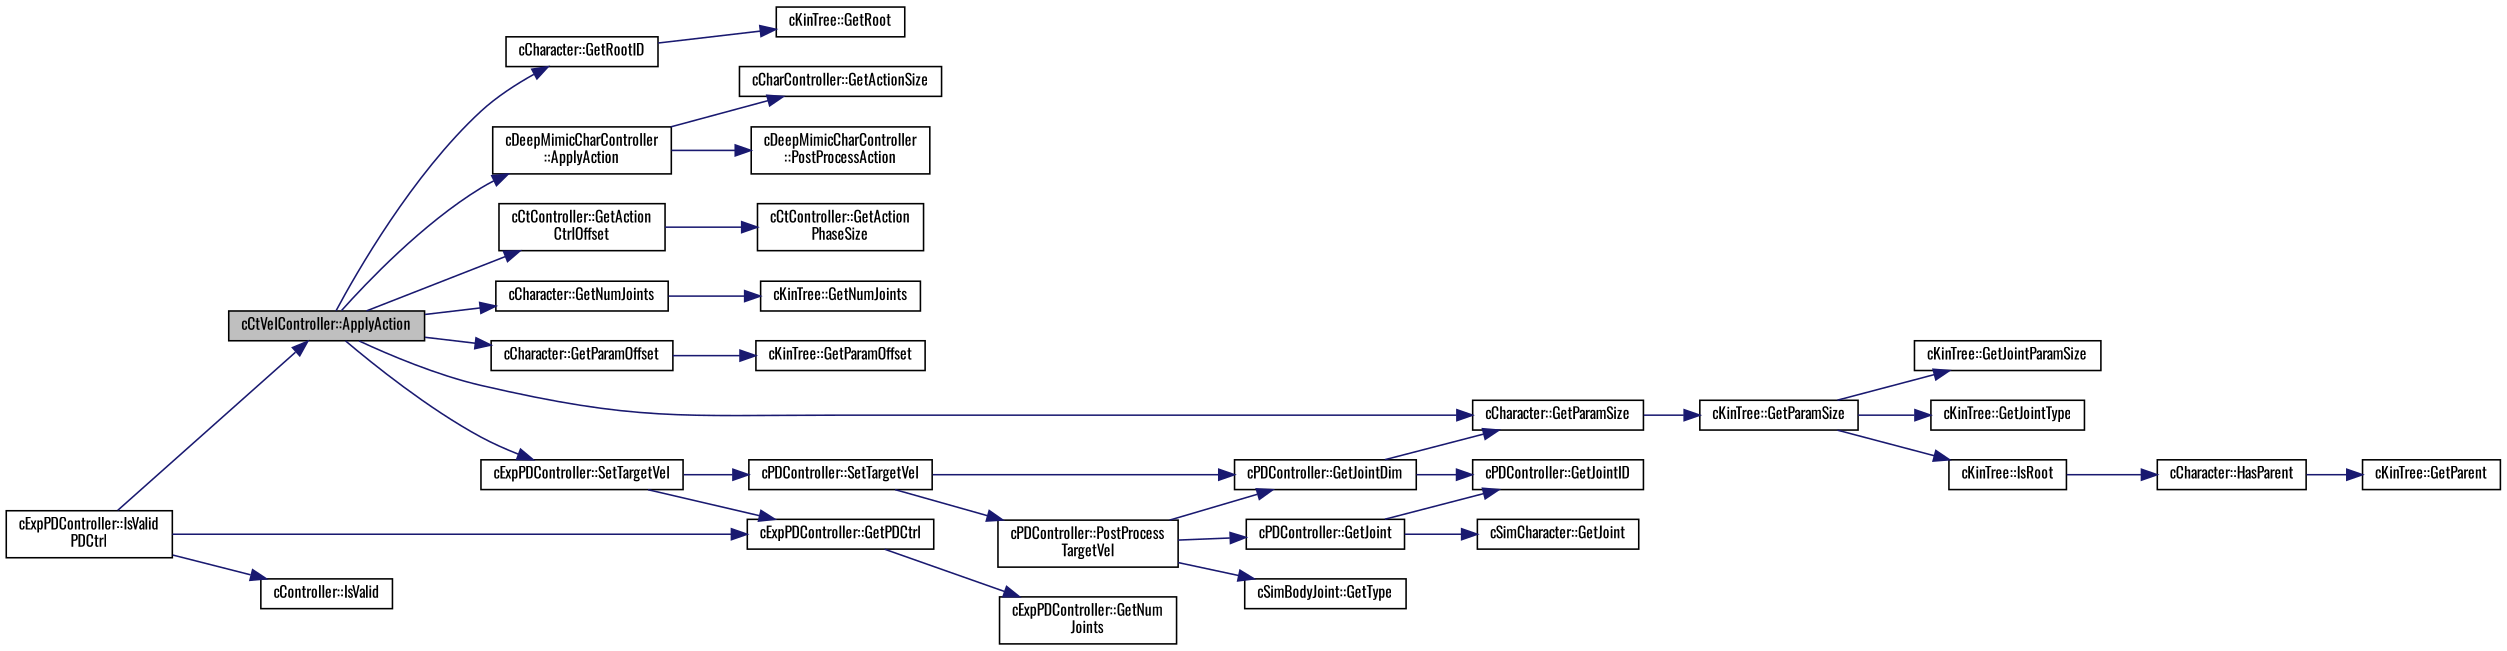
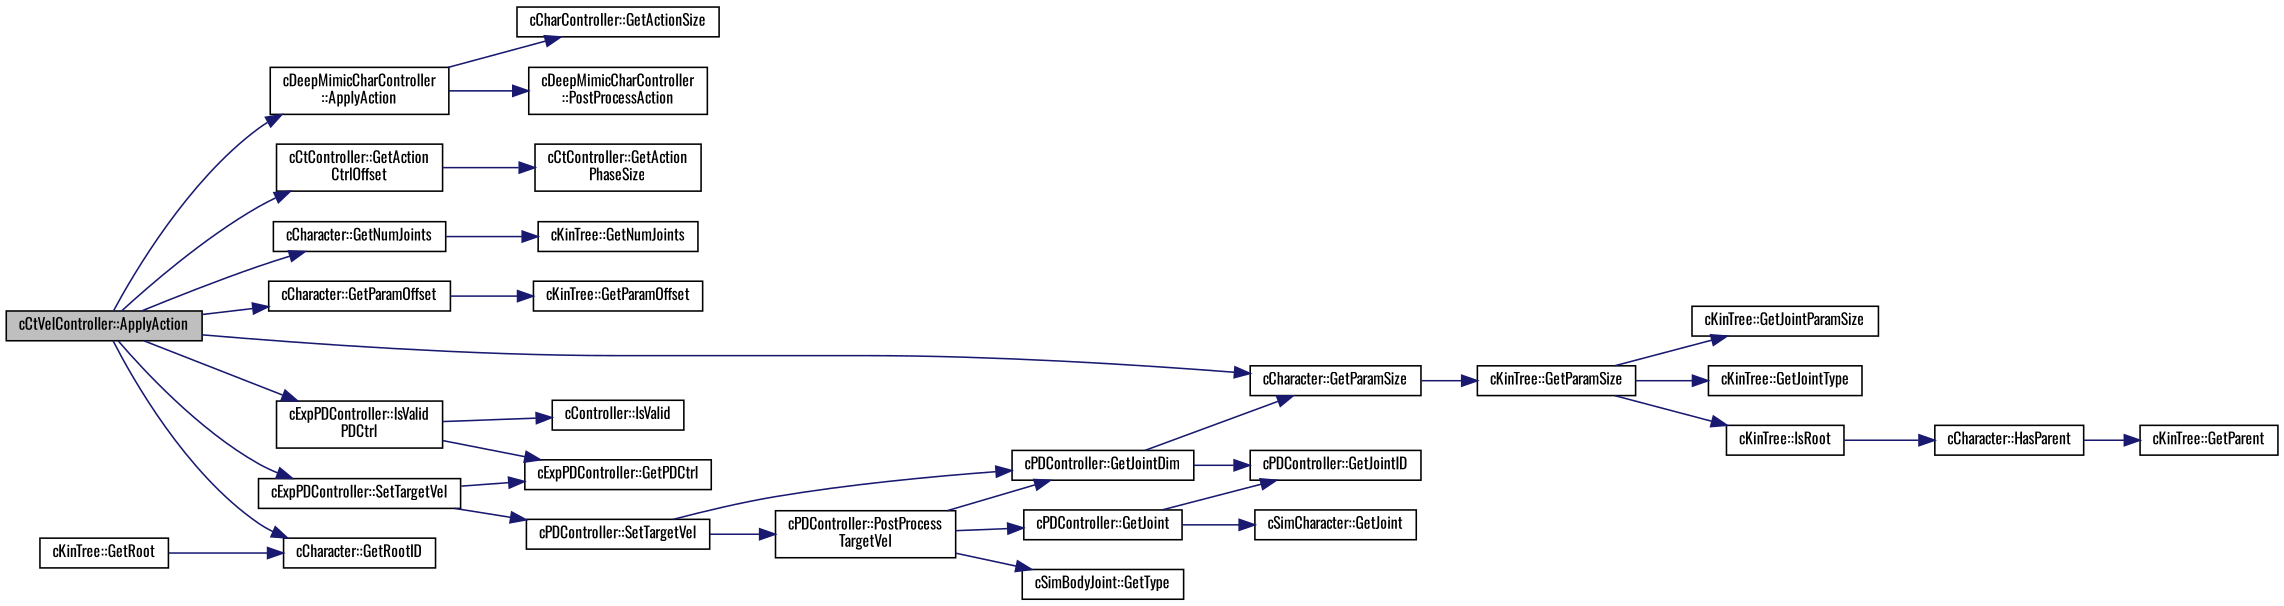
edge "cCharacter::GetRootID" -> "cKinTree::GetRoot": reversed
edge "cExpPDController::IsValid PDCtrl" -> "cCtVelController::ApplyAction": reversed
node "cExpPDController::GetNum Joints": removed
